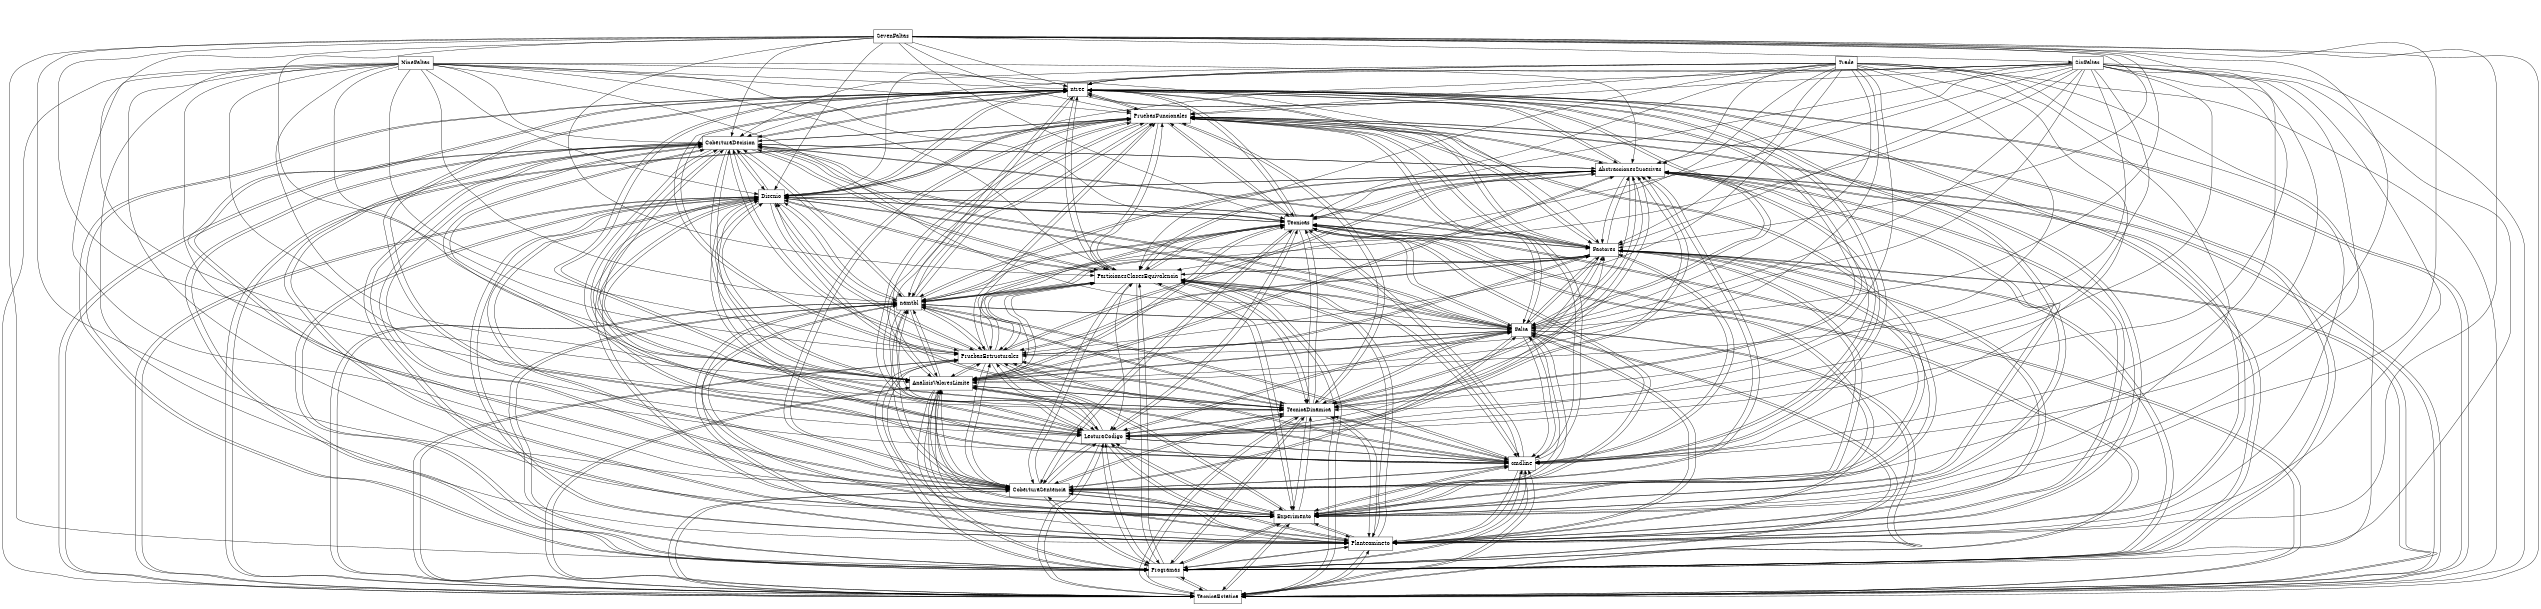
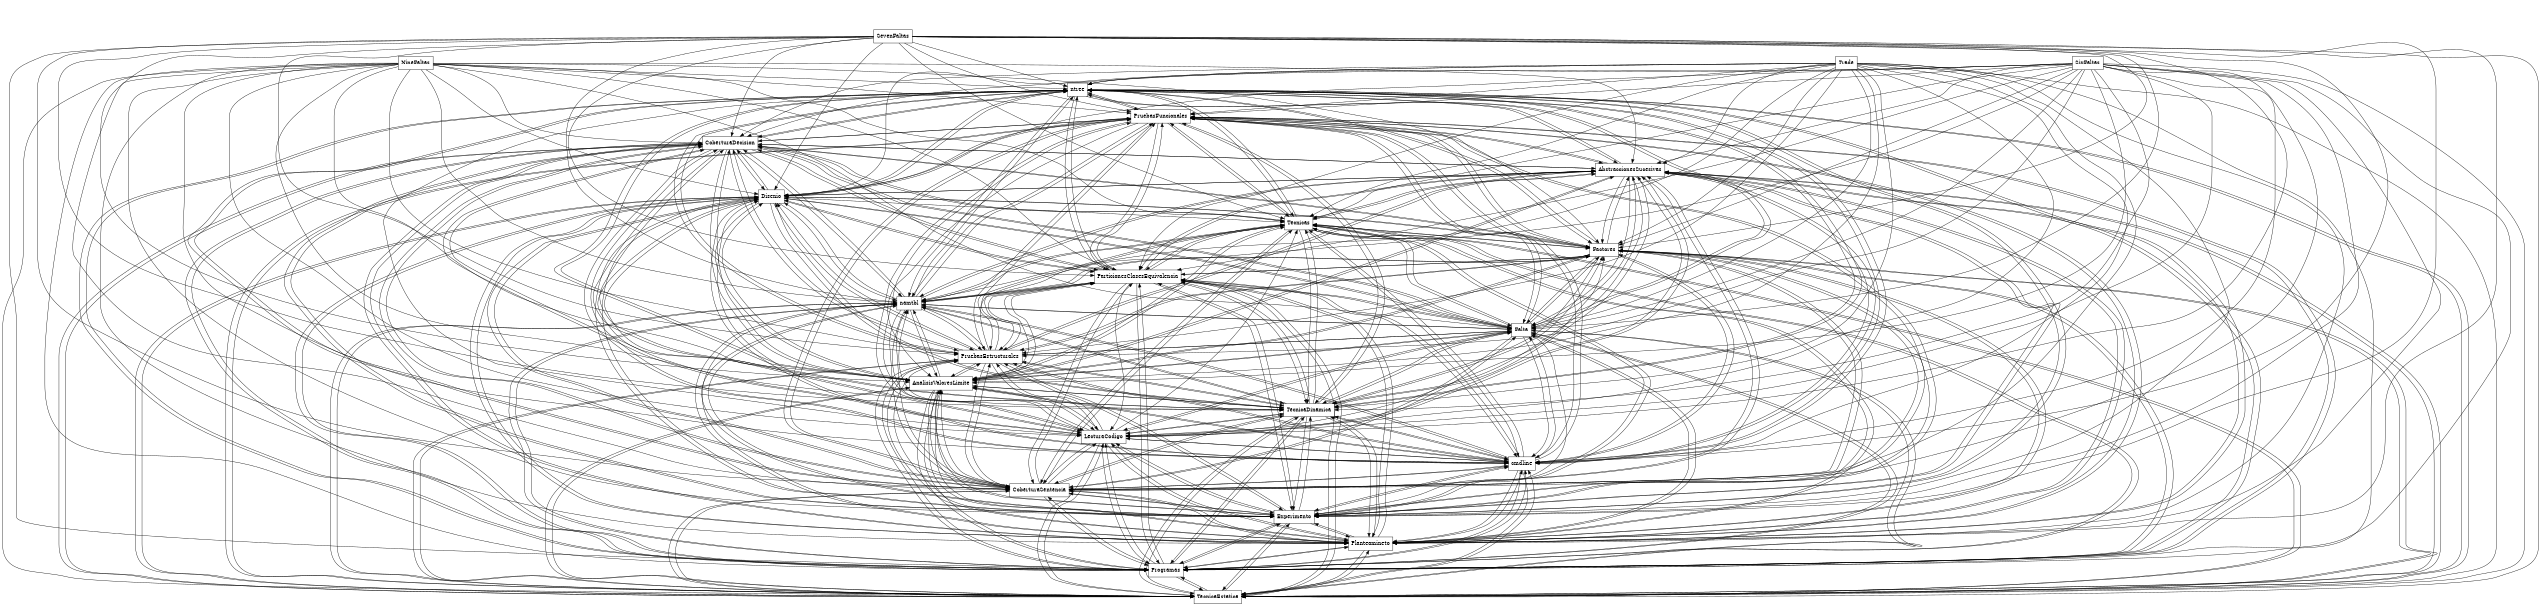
edge "SevenFaltas" -> "SixFaltas": now "SevenFaltas" -> "namtbl"
edge "Tecnicas" -> "Disenio": removed
edge "AnalisisValoresLimite" -> "PruebasFuncionales": removed
edge "LecturaCodigo" -> "ntree": removed
edge "Tecnicas" -> "LecturaCodigo": removed
edge "Trade" -> "CoberturaSentencia": added
edge "Falta" -> "Experimento": removed
edge "NineFaltas" -> "Programas": added
edge "Planteamineto" -> "PruebasEstructurales": added
